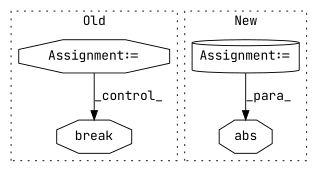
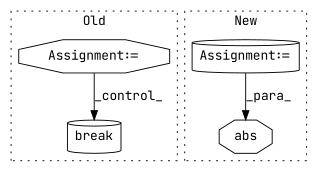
node "break": shape octagon -> cylinder
